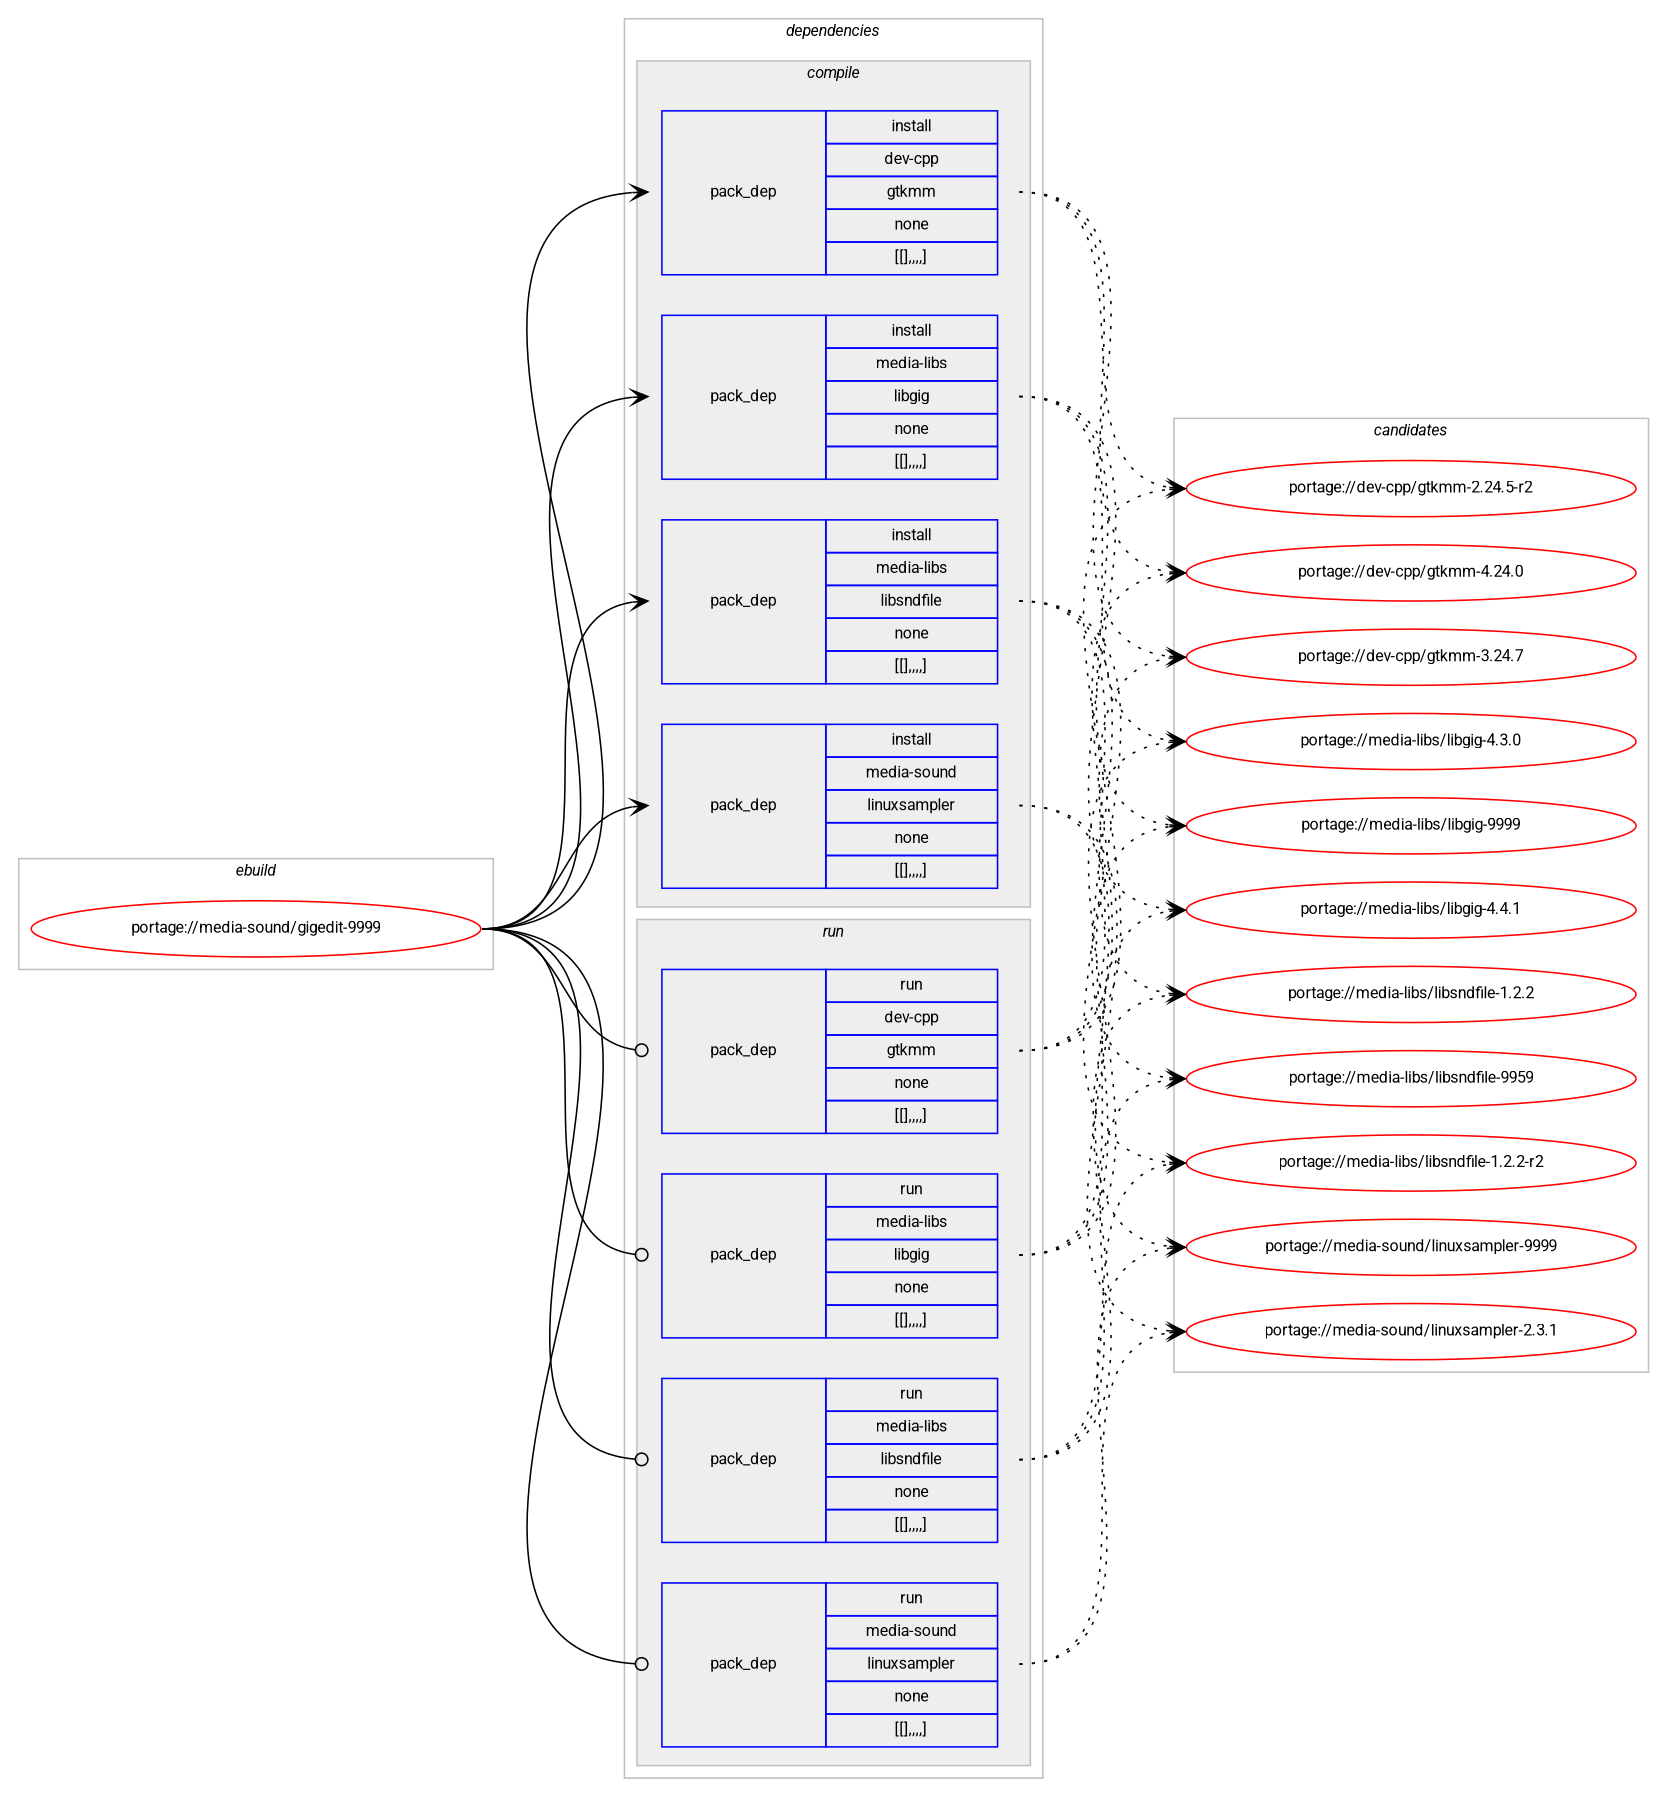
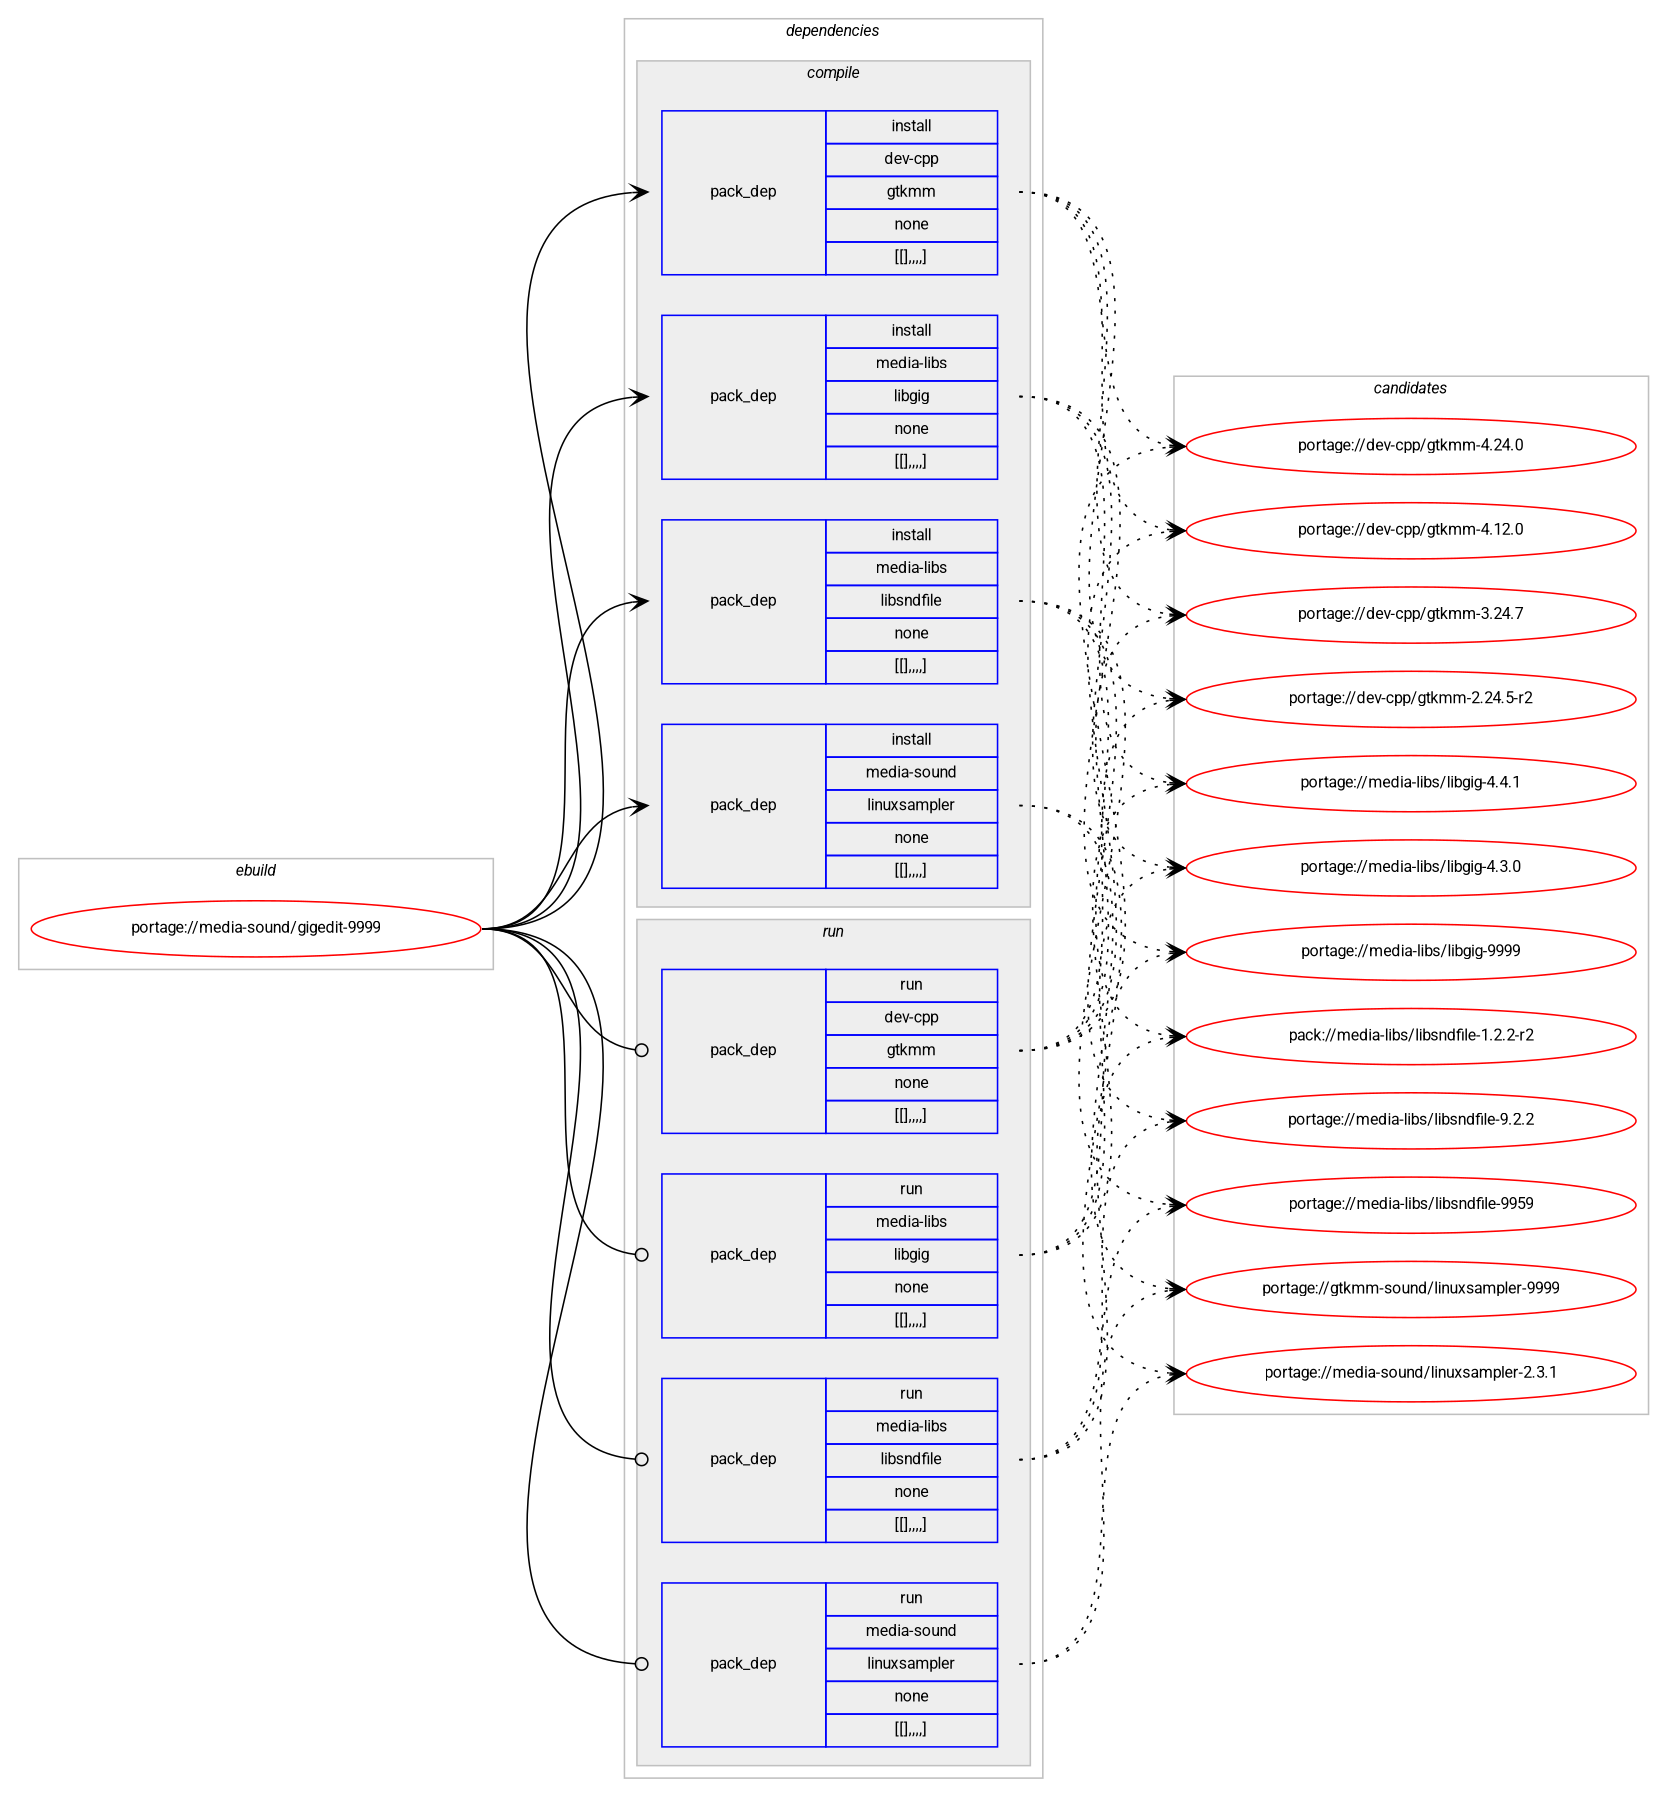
node "portage://dev-cpp/gtkmm-4.12.0": added
node "portage://media-libs/libsndfile-1.2.2": label "portage://media-libs/libsndfile-1.2.2" -> "portage://media-libs/libsndfile-9.2.2"
node "portage://media-libs/libsndfile-1.2.2-r2": label "portage://media-libs/libsndfile-1.2.2-r2" -> "pack://media-libs/libsndfile-1.2.2-r2"
node "portage://media-sound/linuxsampler-9999": label "portage://media-sound/linuxsampler-9999" -> "portage://gtkmm-sound/linuxsampler-9999"
